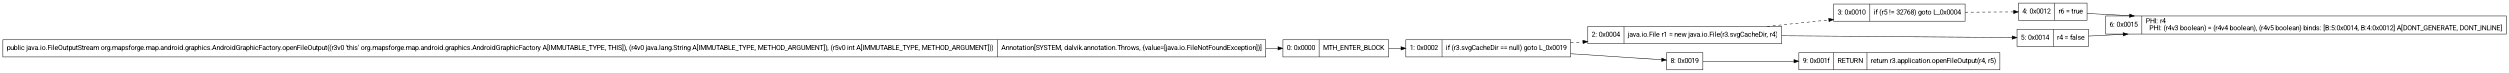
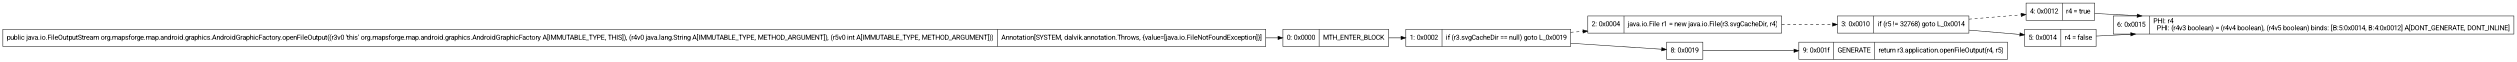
node "4: 0x0012": text "r6 = true" -> "r4 = true"
node "3: 0x0010": text "if (r5 != 32768) goto L_0x0004" -> "if (r5 != 32768) goto L_0x0014"
edge "2: 0x0004" -> "5: 0x0014": now "3: 0x0010" -> "5: 0x0014"
node "9: 0x001f": text "RETURN" -> "GENERATE"
